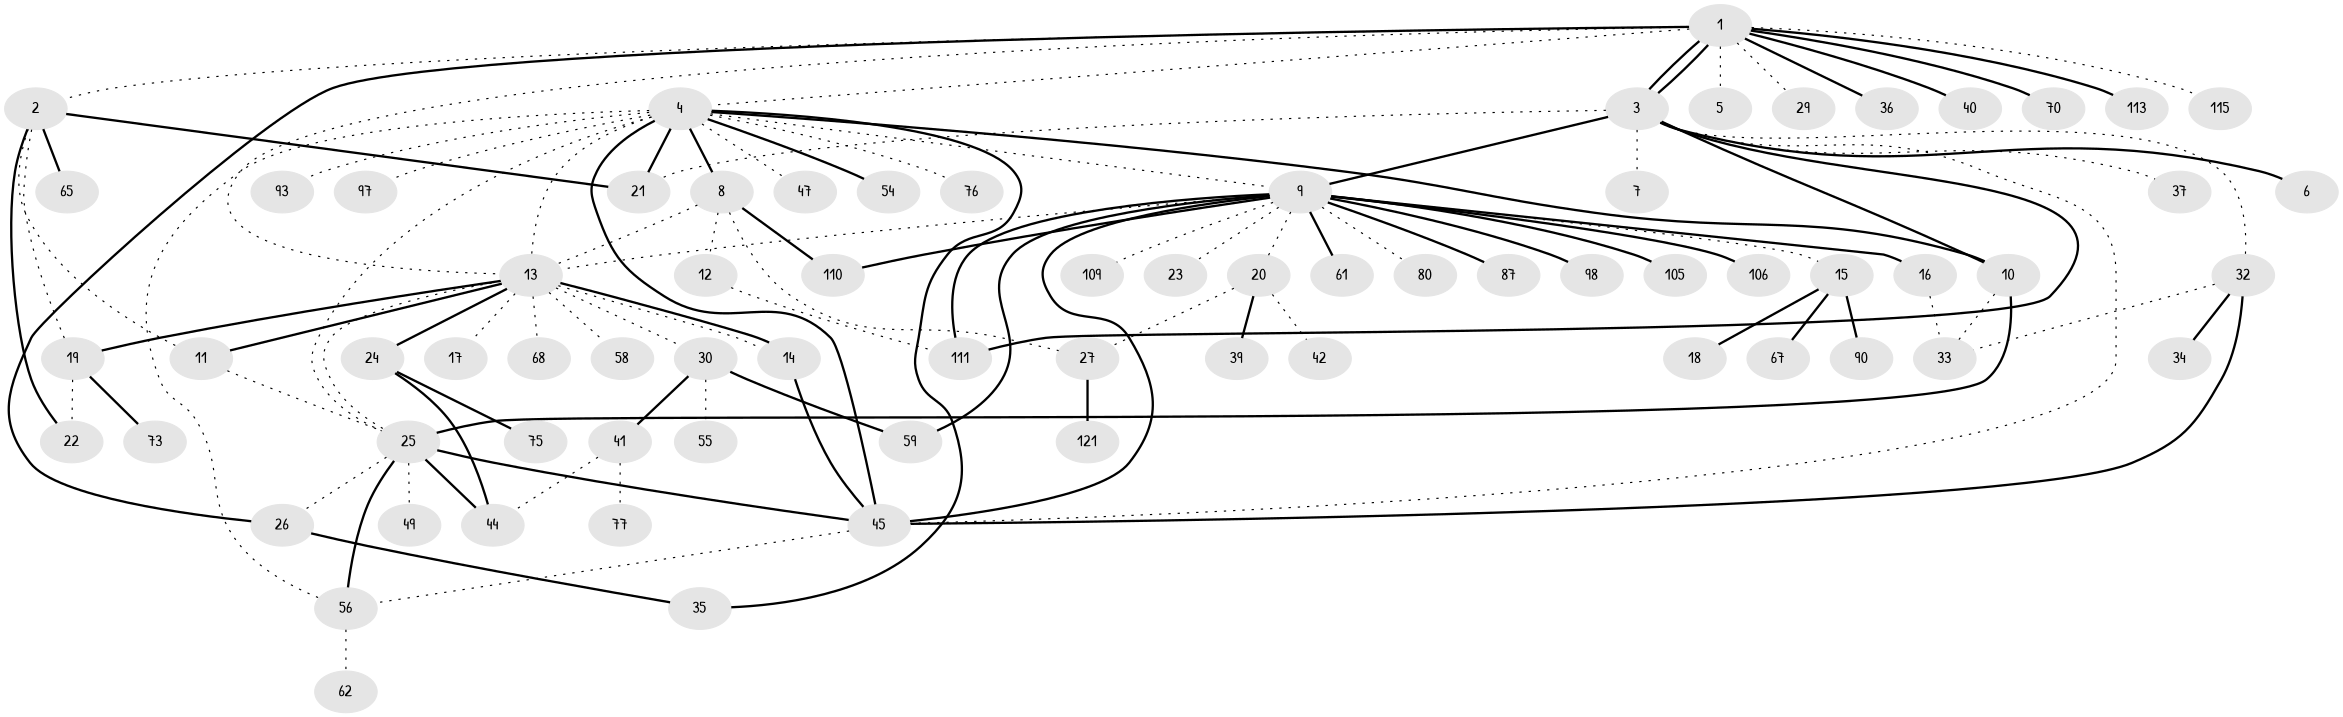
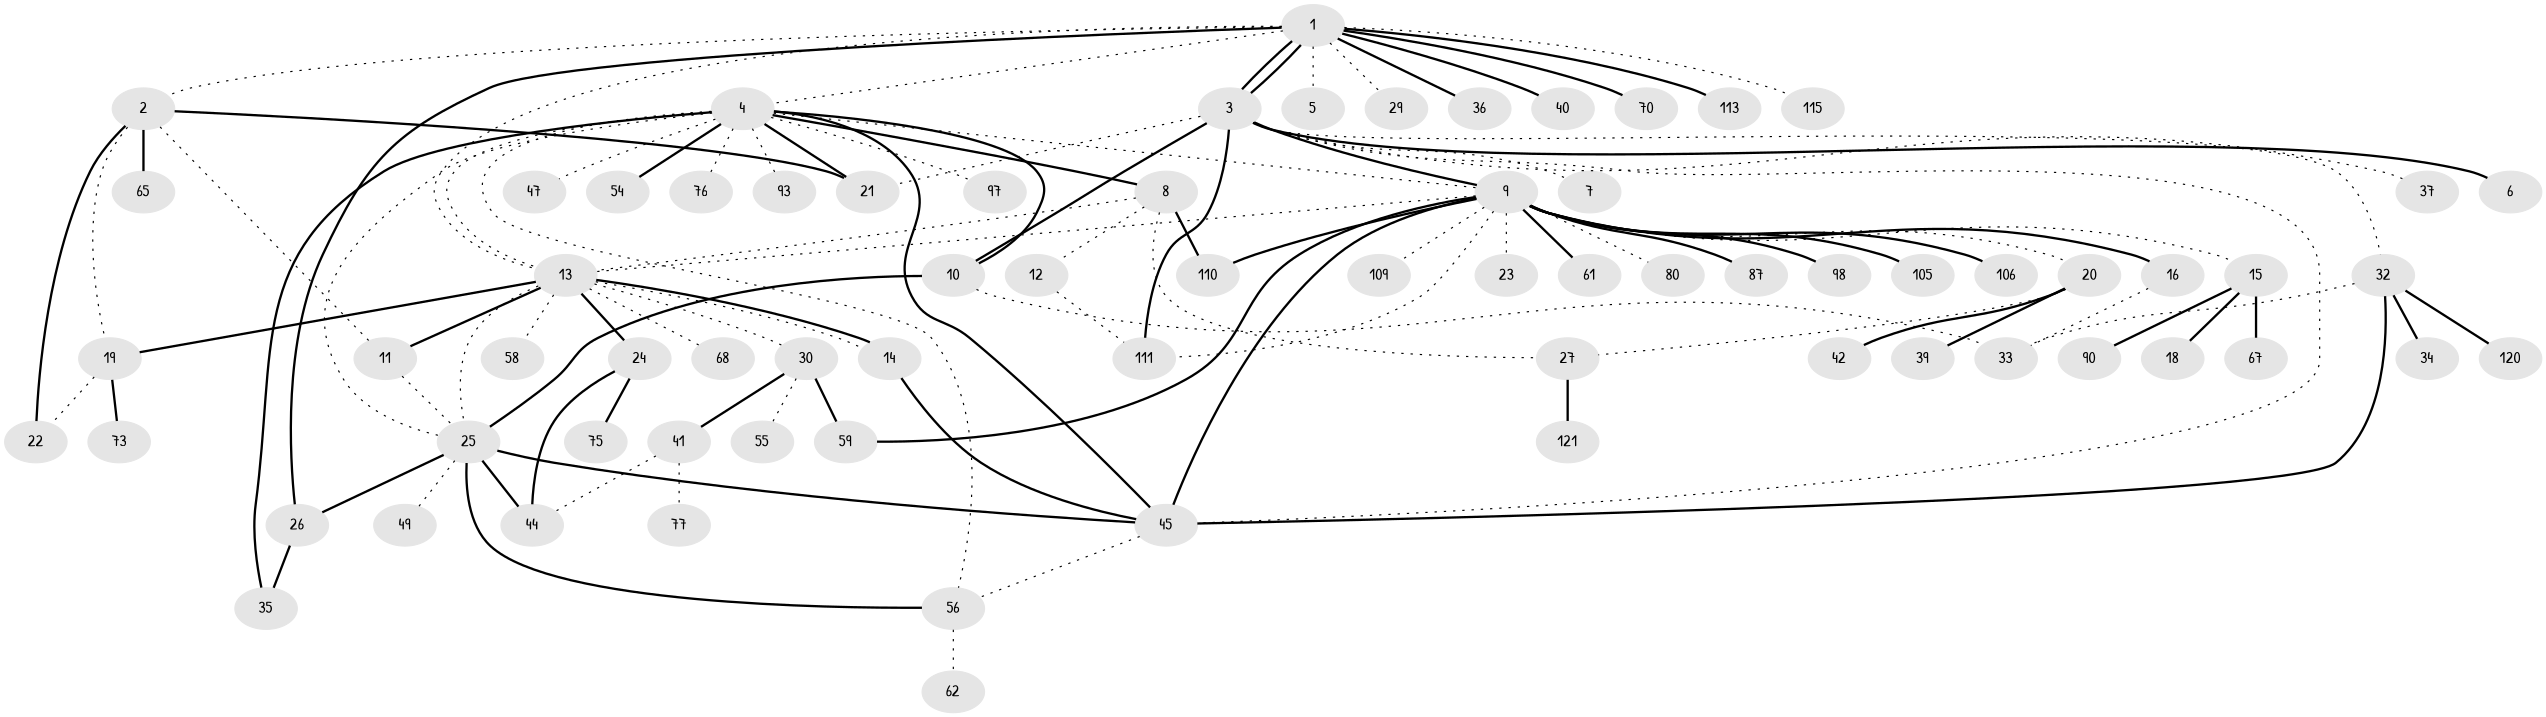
edge "9" -- "111": style bold -> dotted
edge "20" -- "42": style dotted -> bold
node "17": removed
node "120": added
edge "25" -- "26": style dotted -> bold
